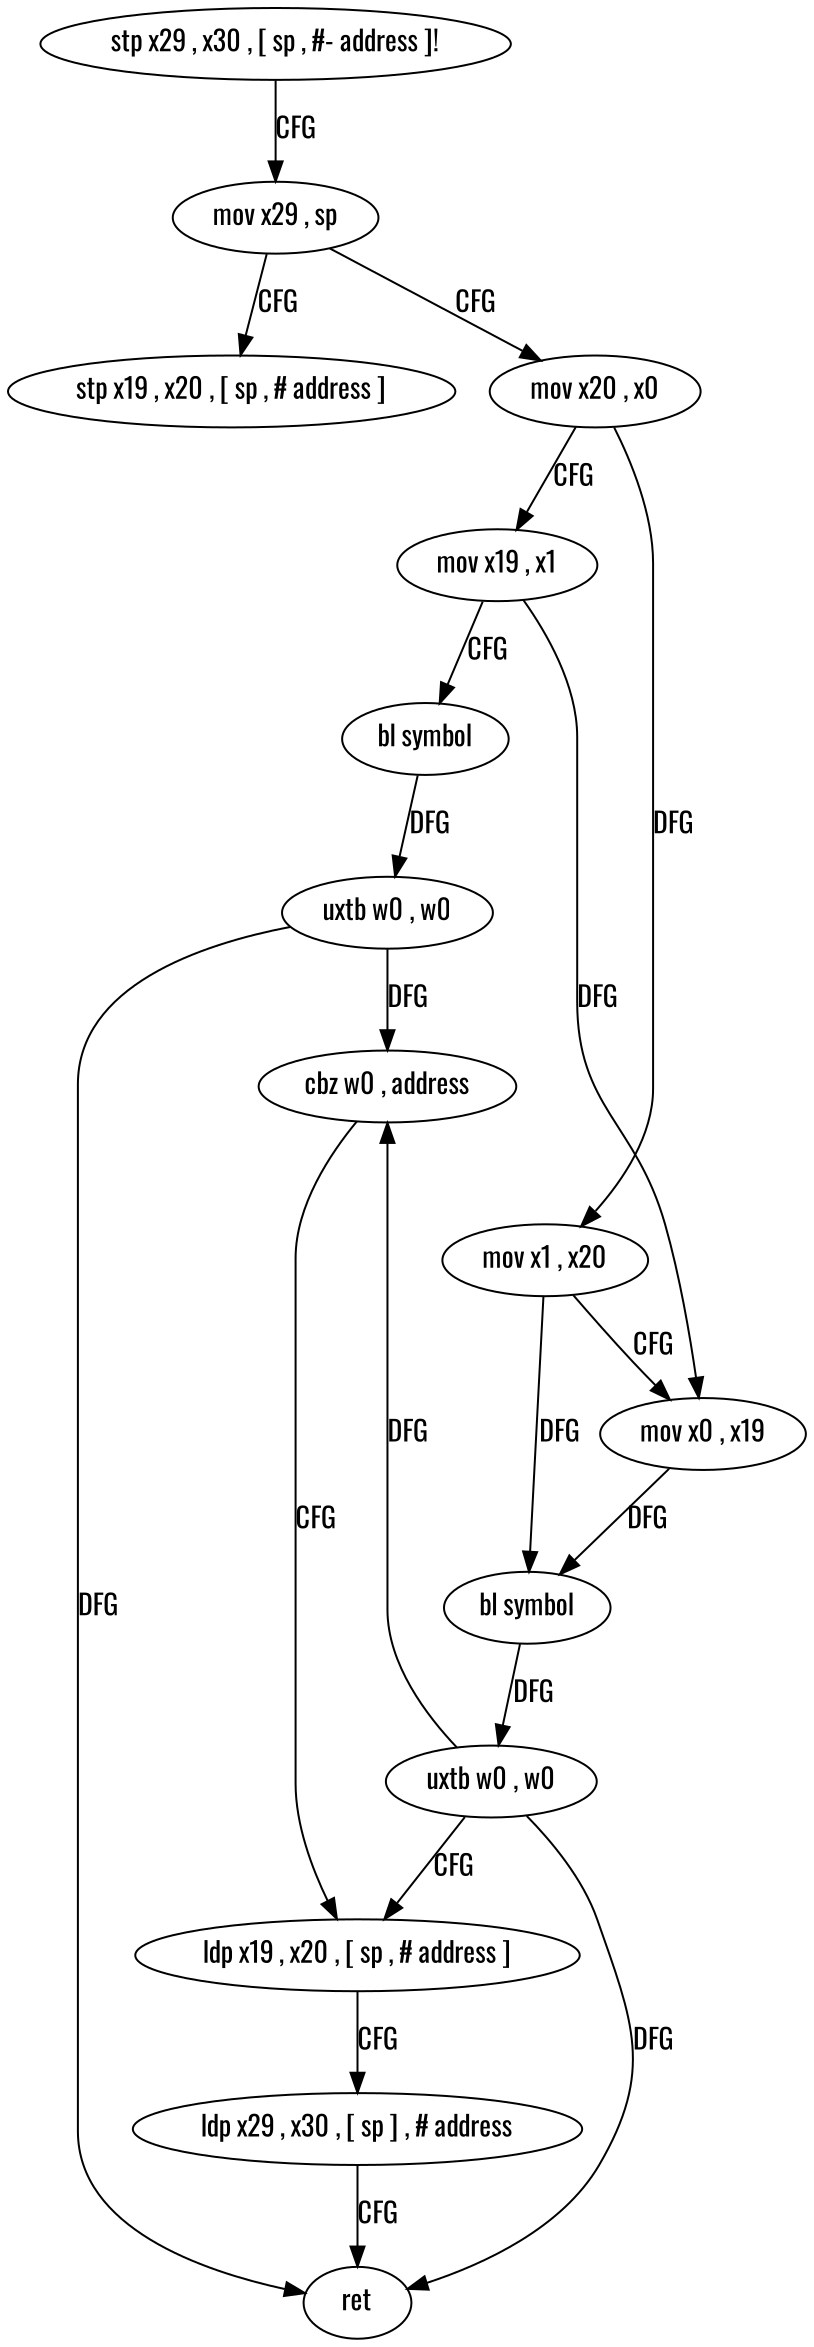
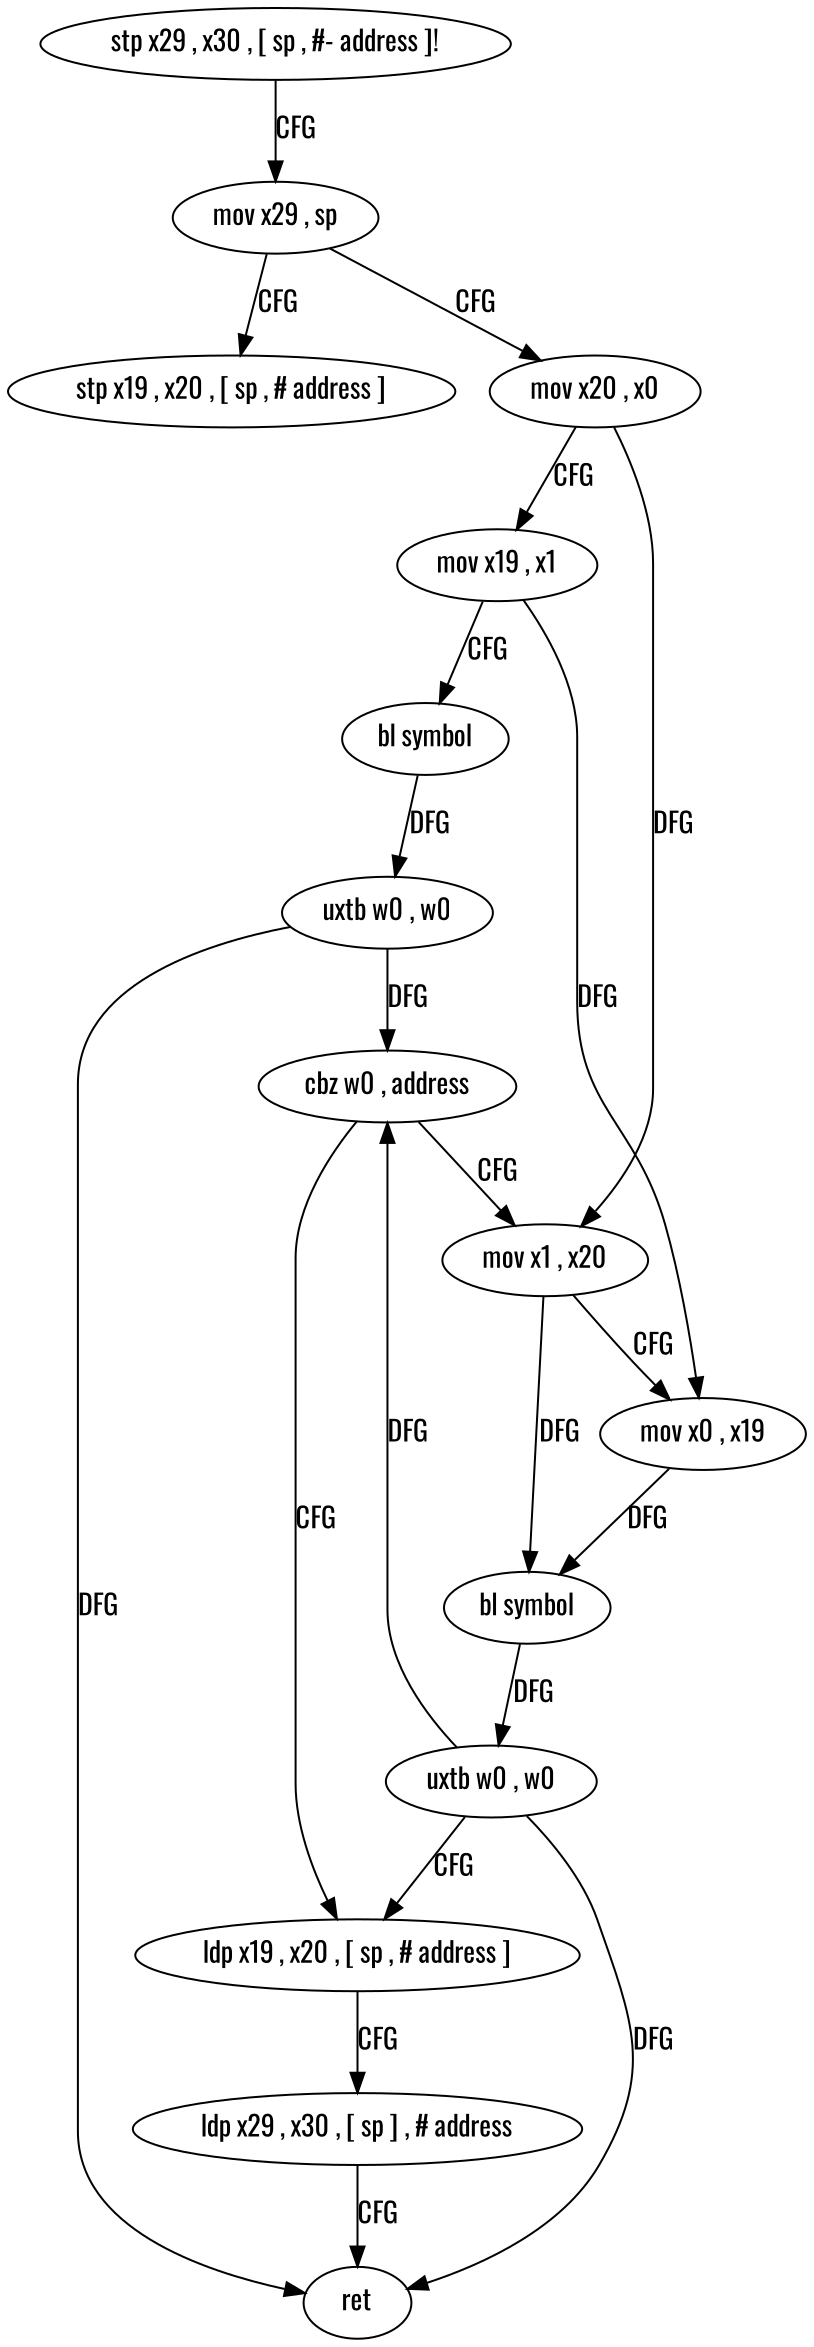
edge "cbz w0 , address" -> "mov x1 , x20": added, label "CFG"
